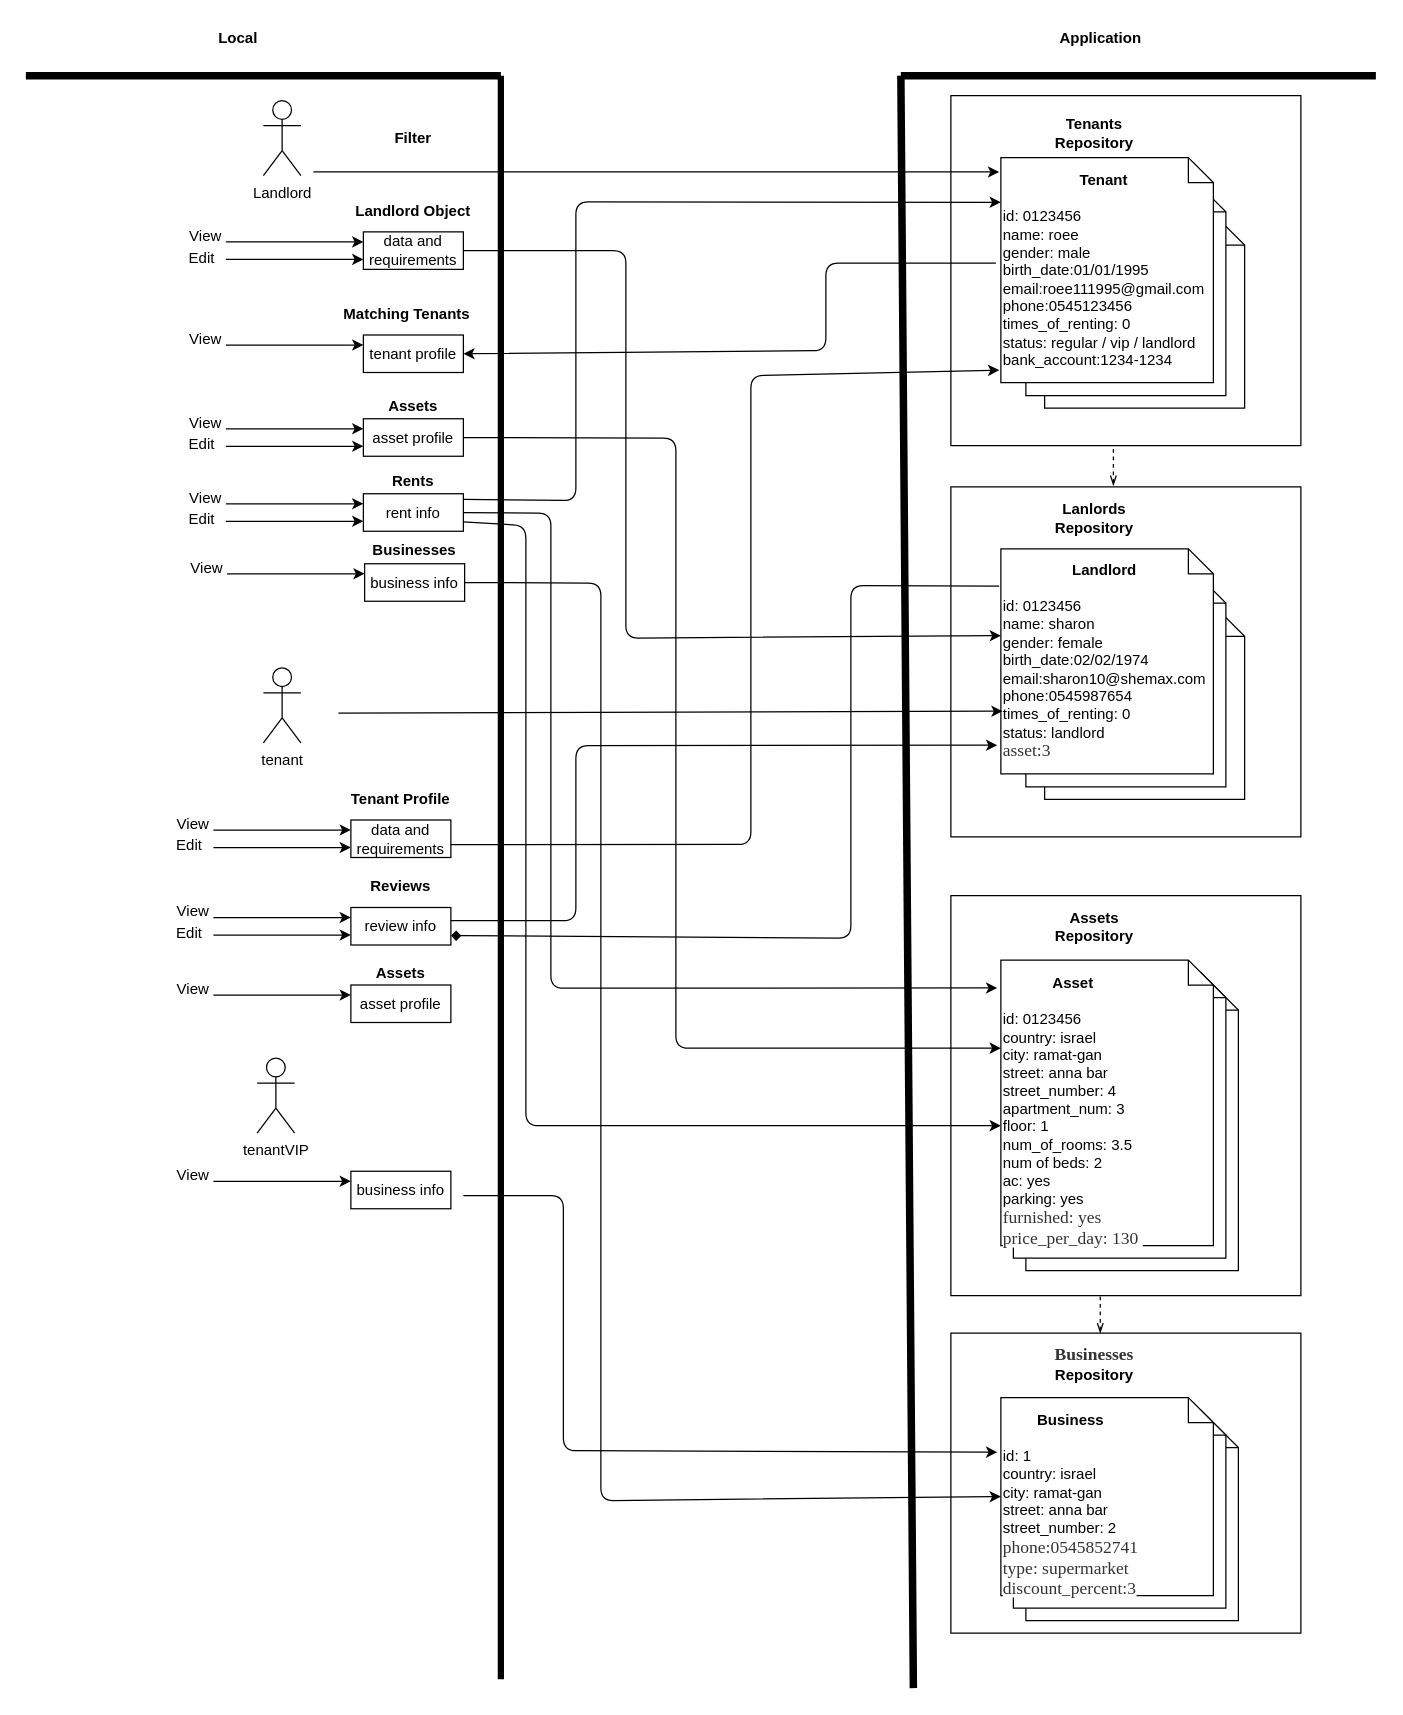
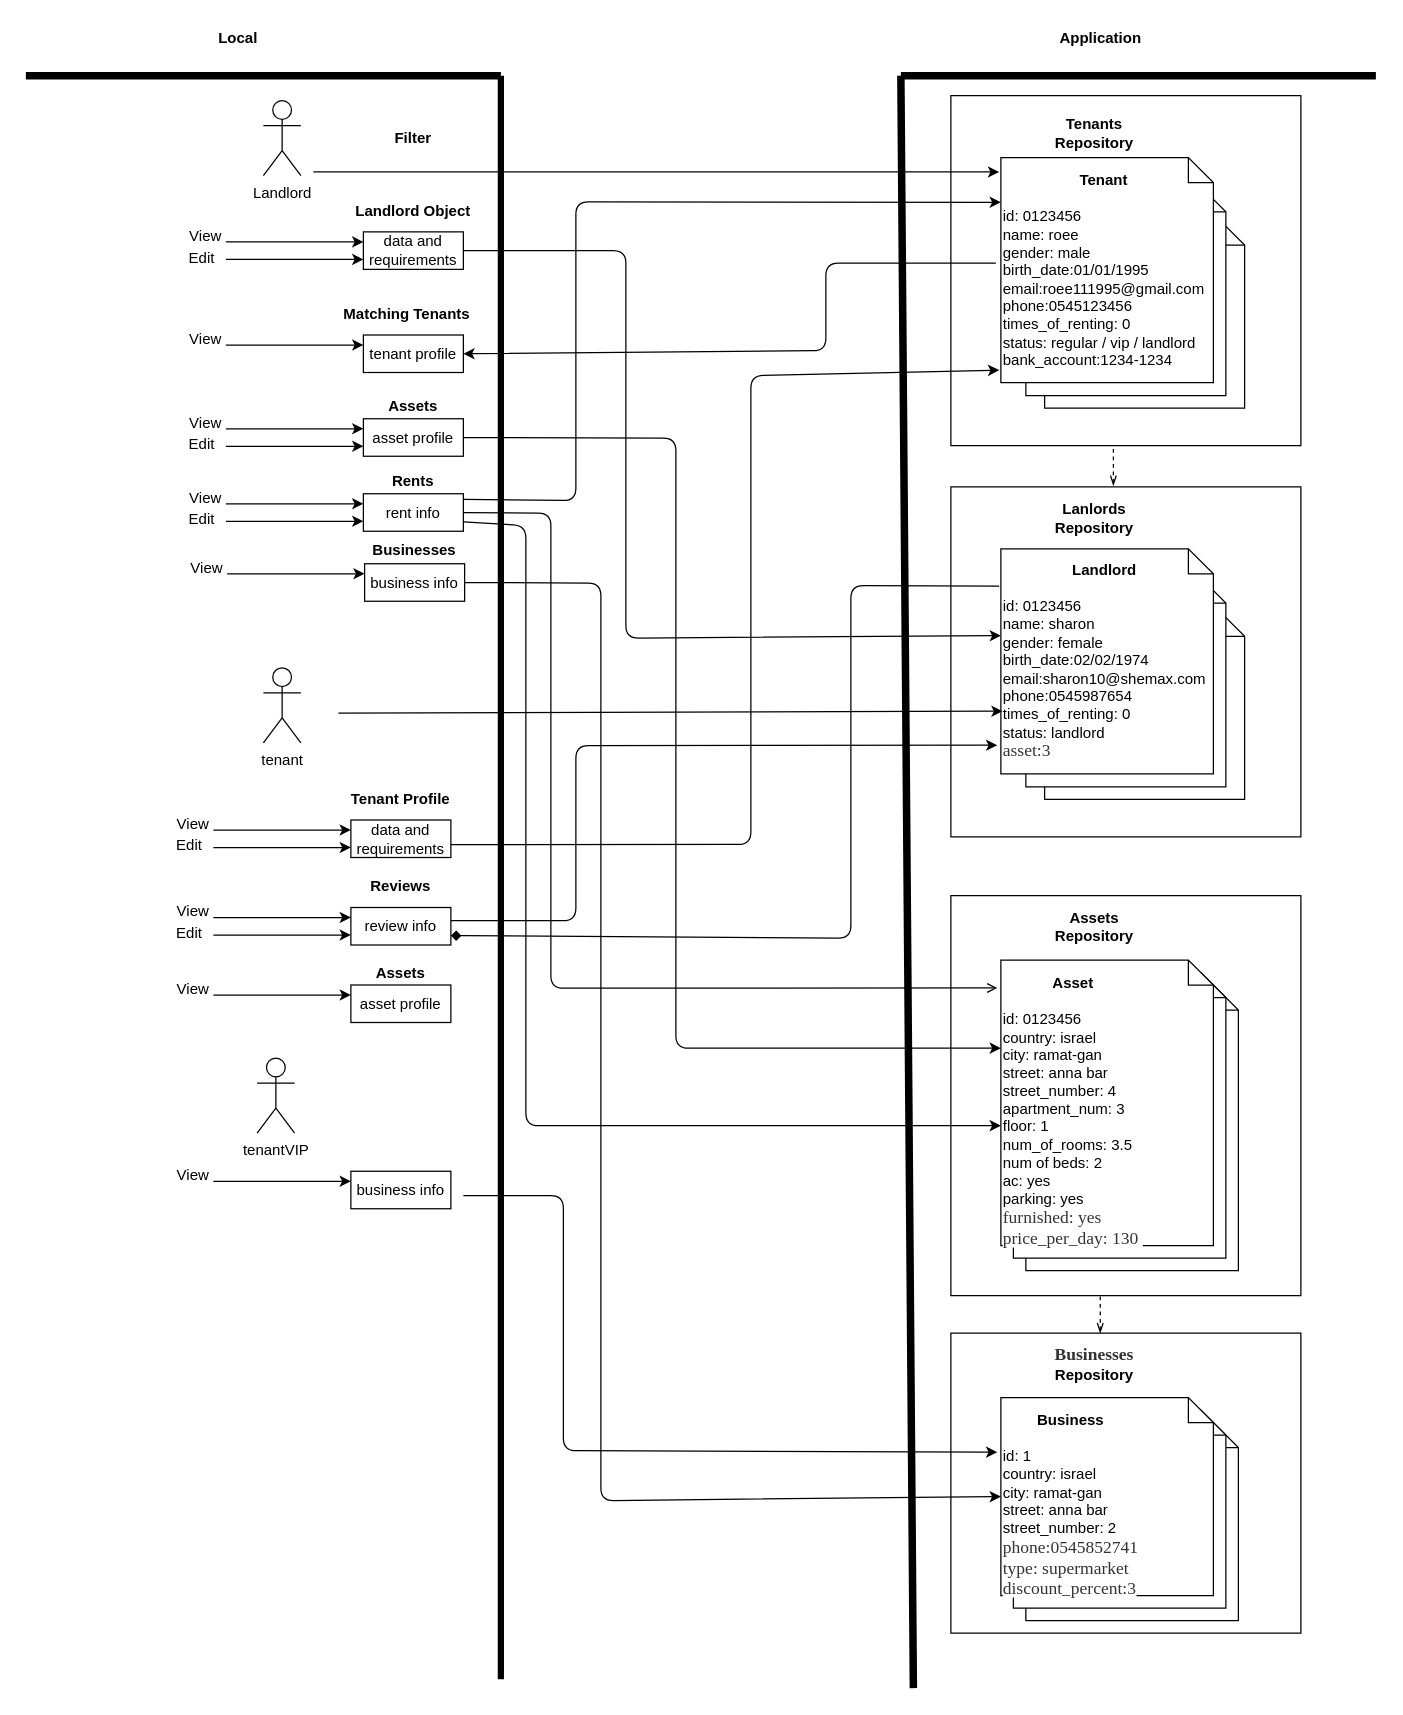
edge "rent info" -> "Asset id: 0123456 country: israel city: ramat-gan street: anna bar street_number: 4 apartment_num: 3 floor: 1 num_of_rooms: 3.5 num of beds: 2 ac: yes parking: yes furnished: yes price_per_day: 130": arrowhead classic -> open
